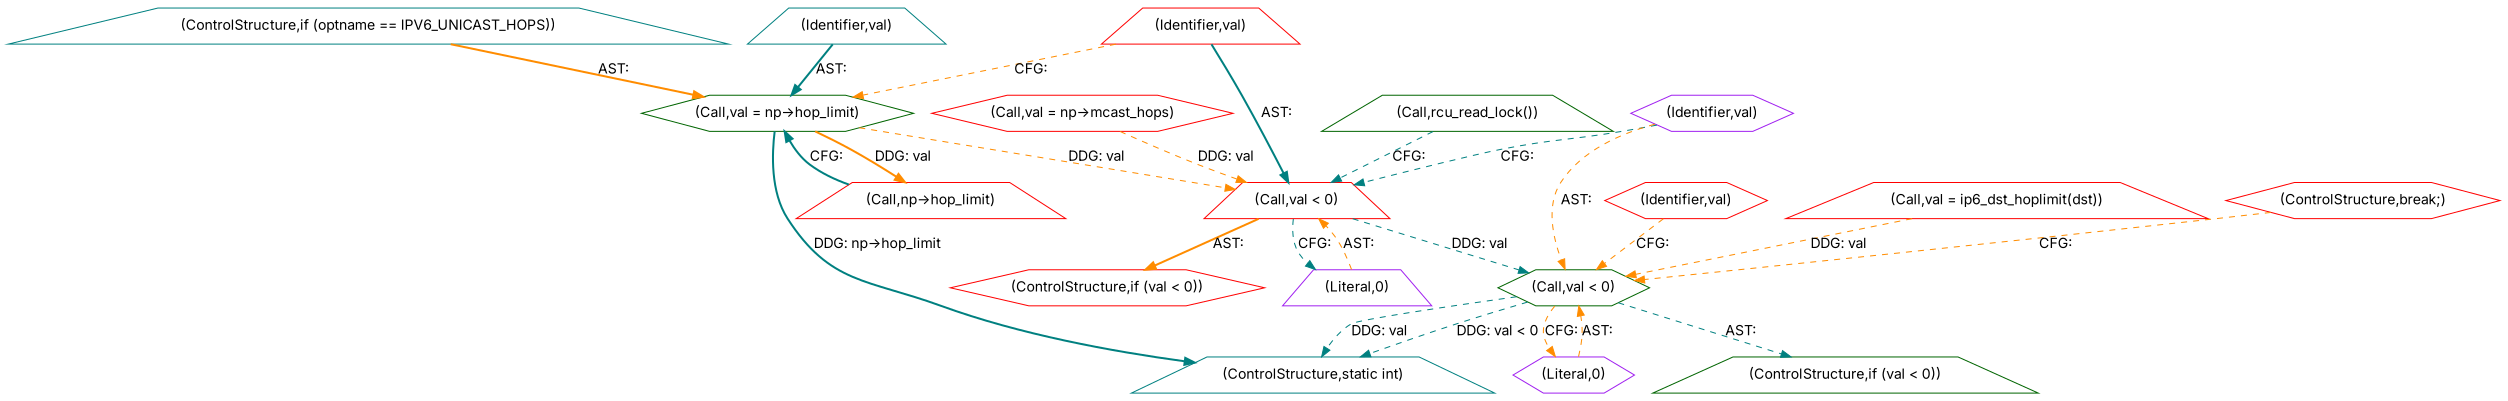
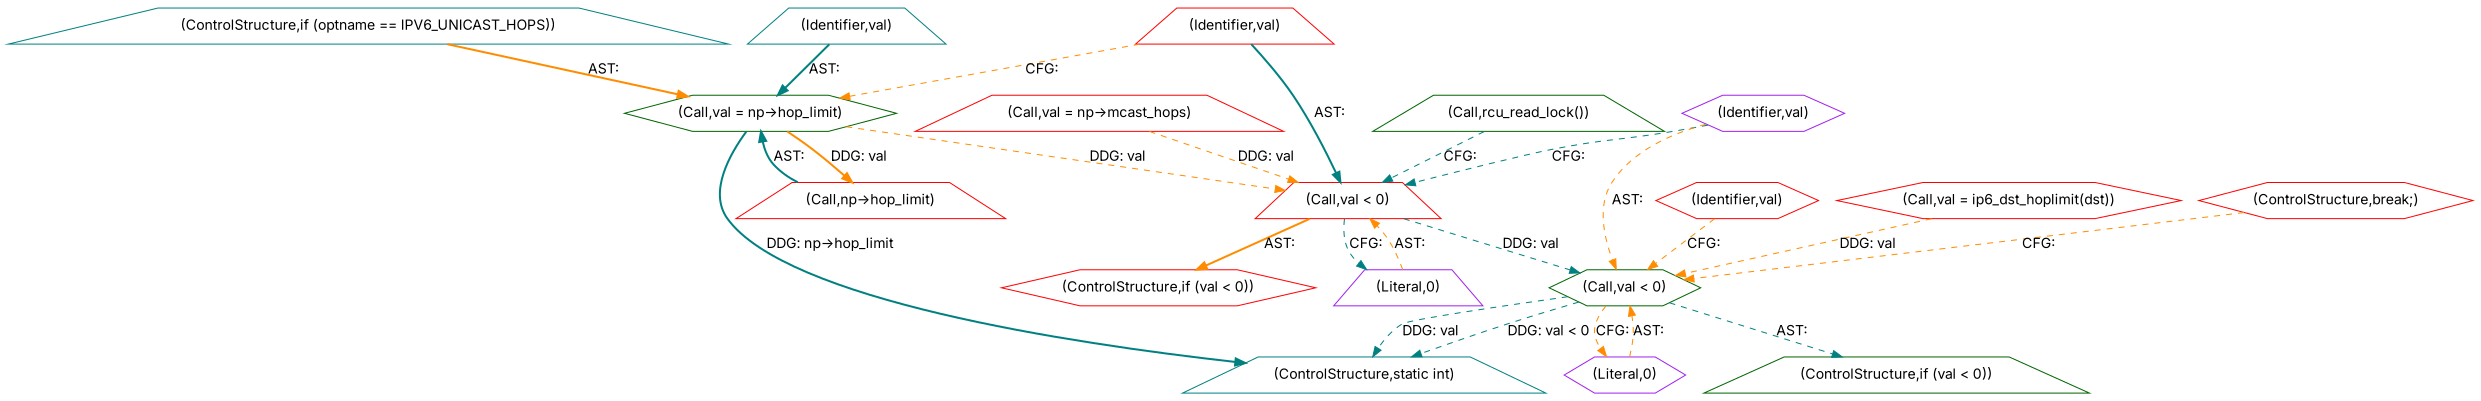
node "(Call,val = np->mcast_hops)": shape hexagon -> trapezium
edge "(Call,np->hop_limit)" -> "(Call,val = np->hop_limit)": label "CFG: " -> "AST: "
node "(Call,val = ip6_dst_hoplimit(dst))": shape trapezium -> hexagon
